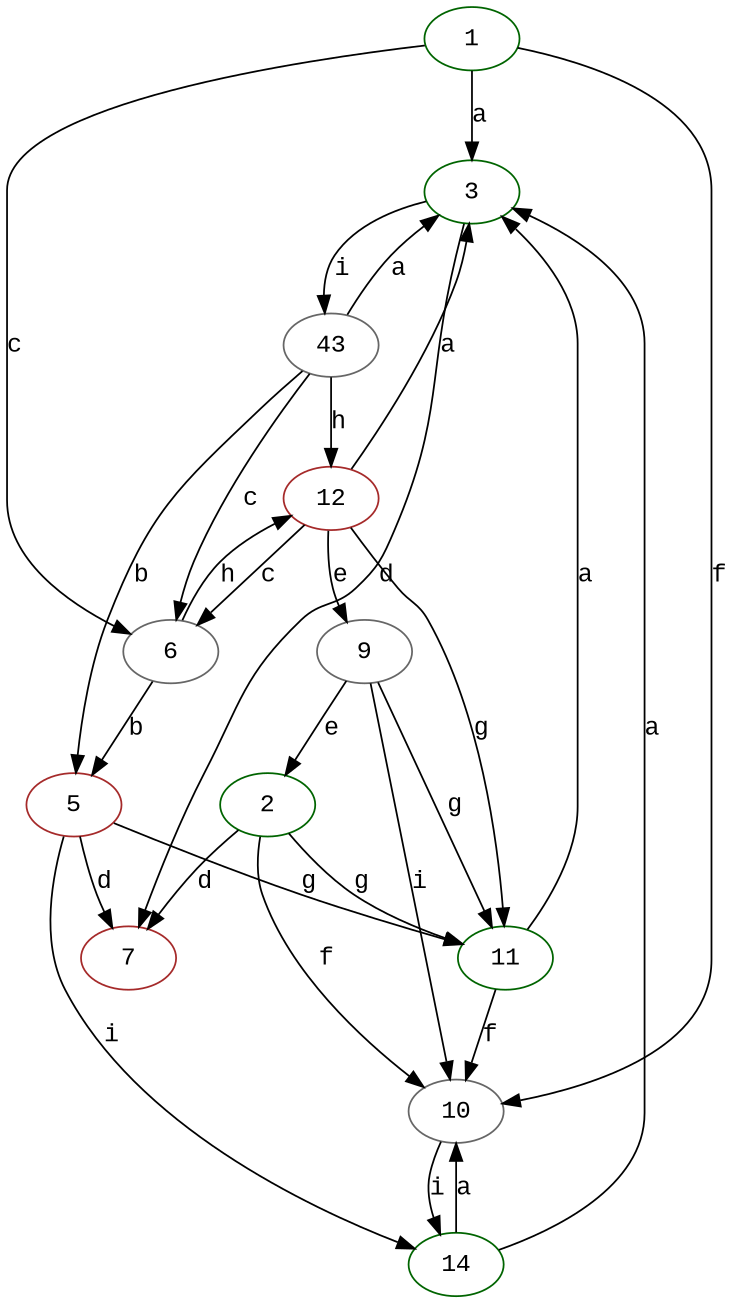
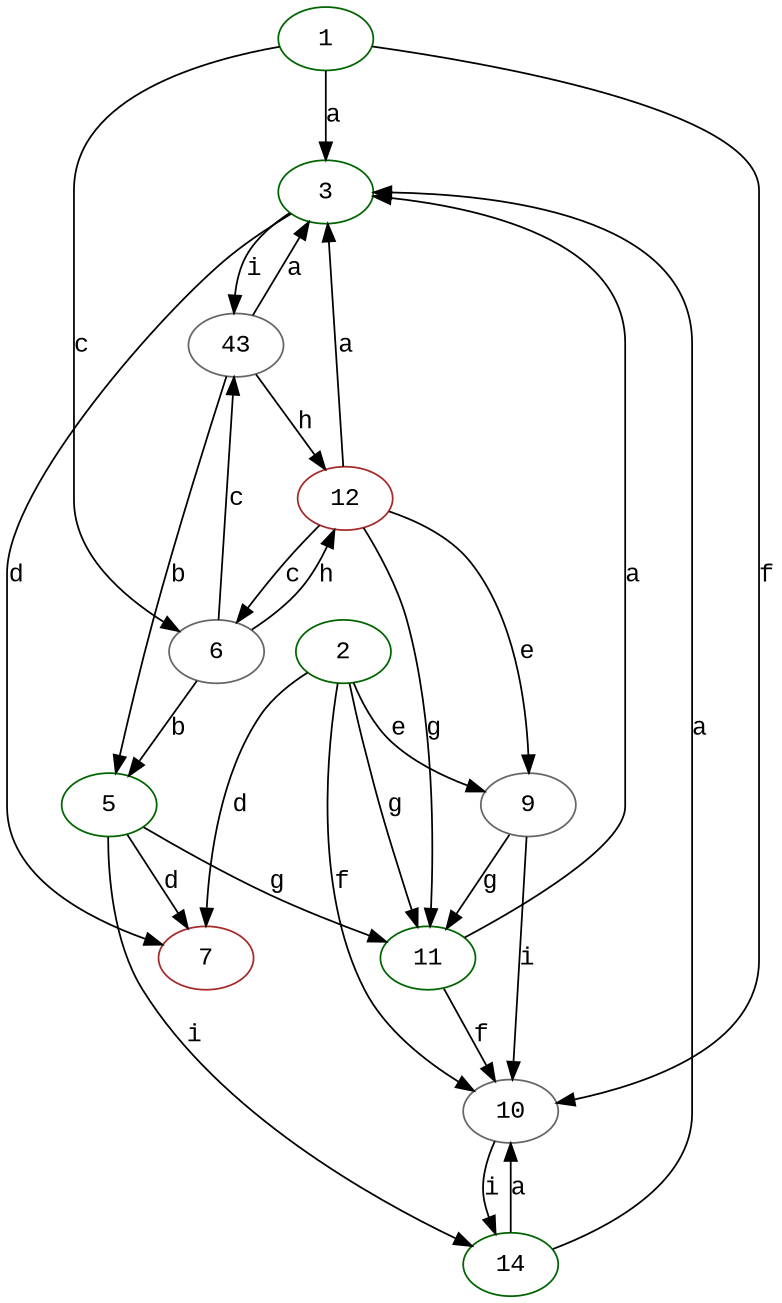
edge "43" -> "6": reversed
edge "9" -> "2": reversed
node "5": color brown -> darkgreen
